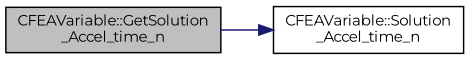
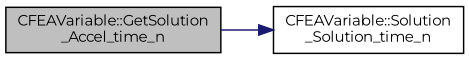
node "CFEAVariable::Solution _Accel_time_n": label "CFEAVariable::Solution _Accel_time_n" -> "CFEAVariable::Solution _Solution_time_n"
